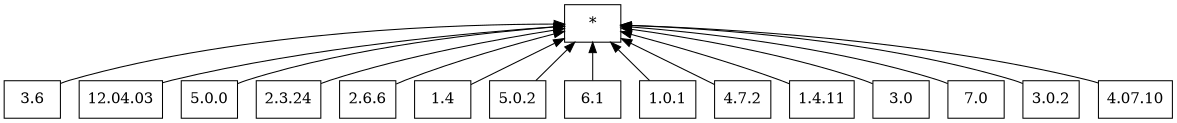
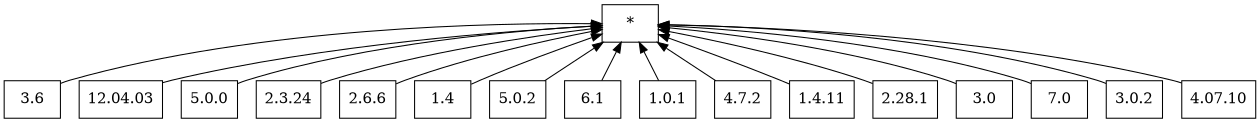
node "2.28.1": added
